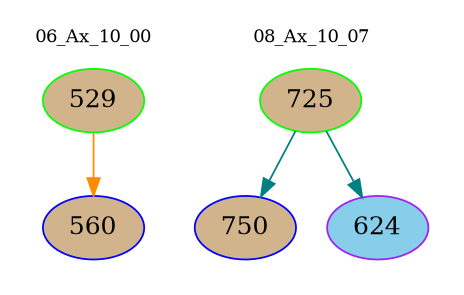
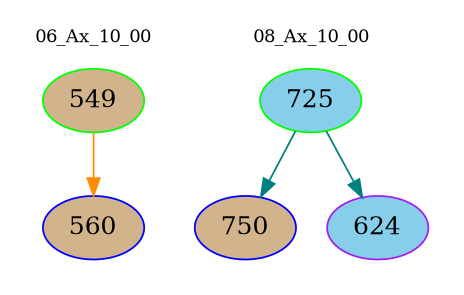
cluster "08_Ax_10_07": label "08_Ax_10_07" -> "08_Ax_10_00"
node "529": label "529" -> "549"
node "725": fillcolor tan -> skyblue
